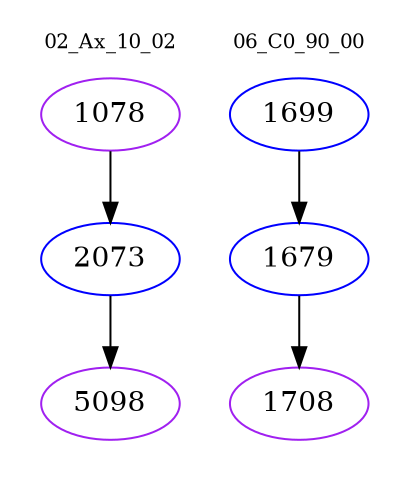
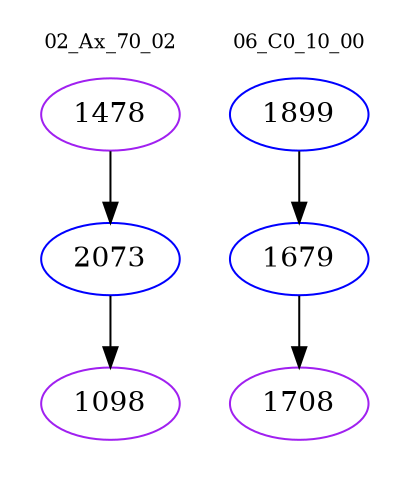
cluster "02_Ax_10_02": label "02_Ax_10_02" -> "02_Ax_70_02"
cluster "06_C0_90_00": label "06_C0_90_00" -> "06_C0_10_00"
node "1078": label "1078" -> "1478"
node "1699": label "1699" -> "1899"
node "5098": label "5098" -> "1098"
